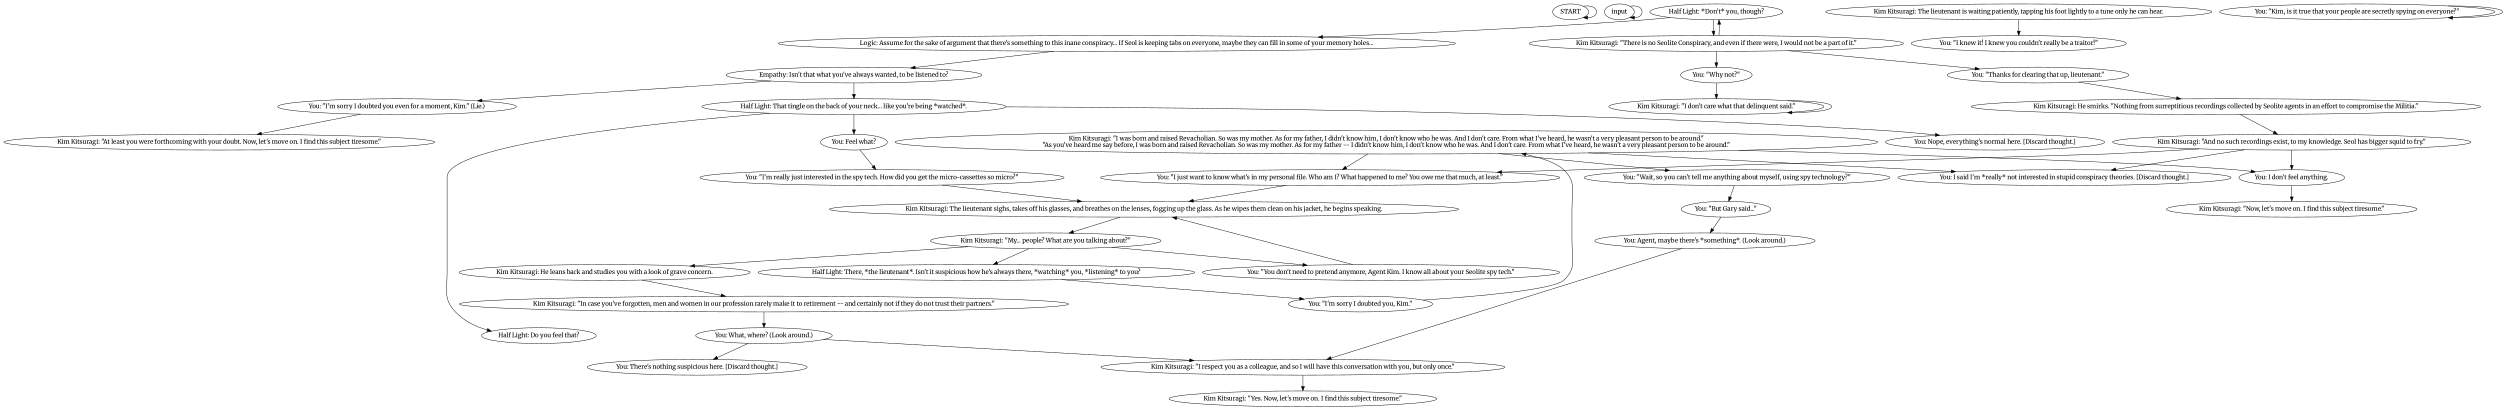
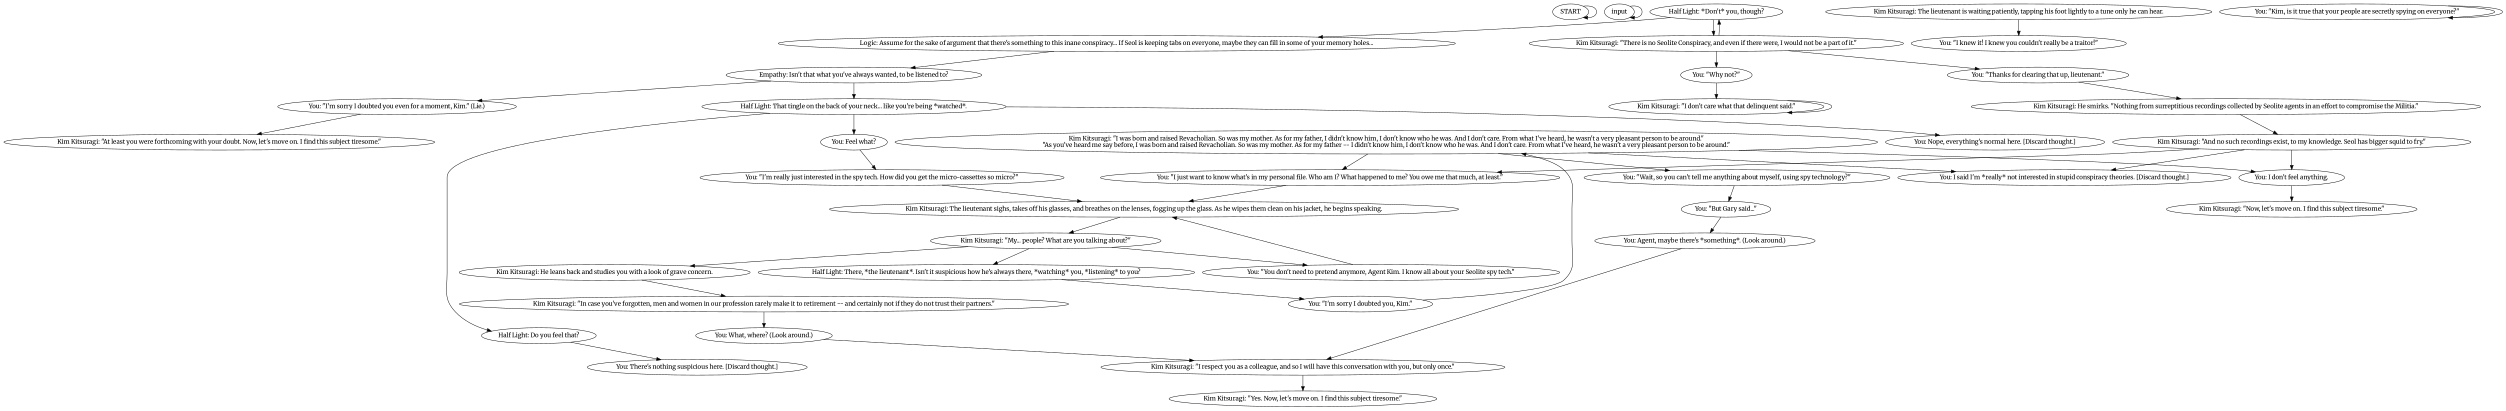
edge "You: What, where? (Look around.)" -> "You: There's nothing suspicious here. [Discard thought.]": now "Half Light: Do you feel that?" -> "You: There's nothing suspicious here. [Discard thought.]"
